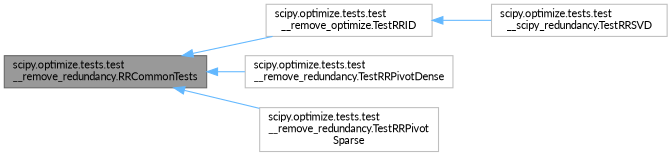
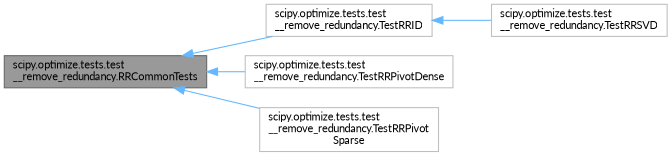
node "scipy.optimize.tests.test __remove_optimize.TestRRID": label "scipy.optimize.tests.test __remove_optimize.TestRRID" -> "scipy.optimize.tests.test __remove_redundancy.TestRRID"
node "scipy.optimize.tests.test __scipy_redundancy.TestRRSVD": label "scipy.optimize.tests.test __scipy_redundancy.TestRRSVD" -> "scipy.optimize.tests.test __remove_redundancy.TestRRSVD"
